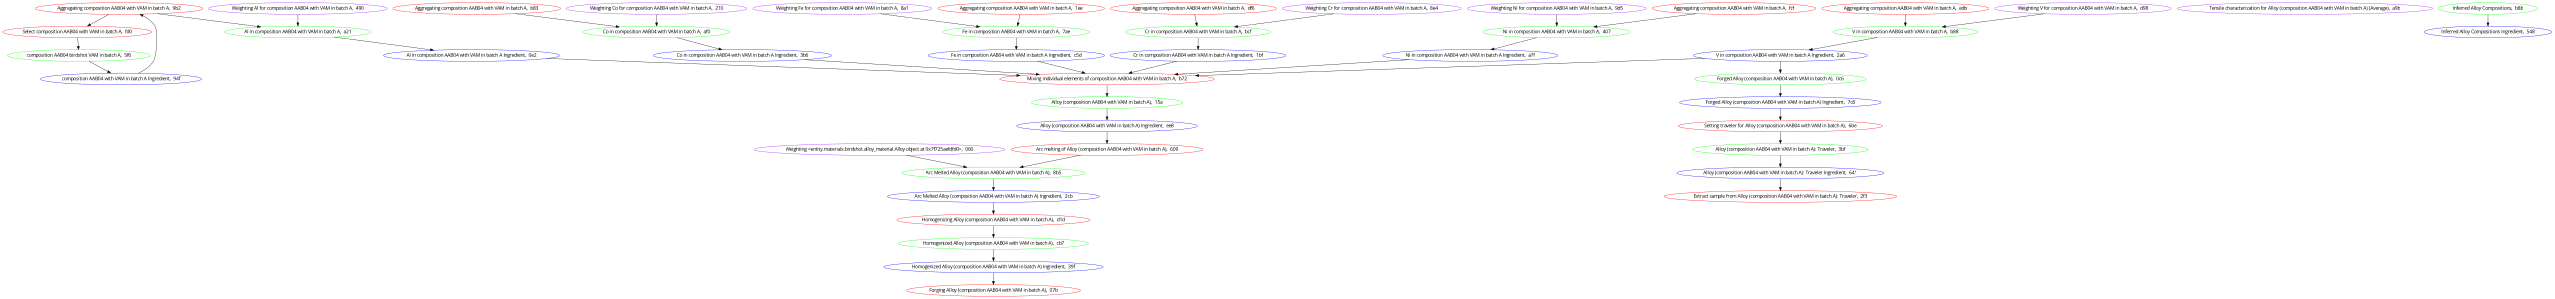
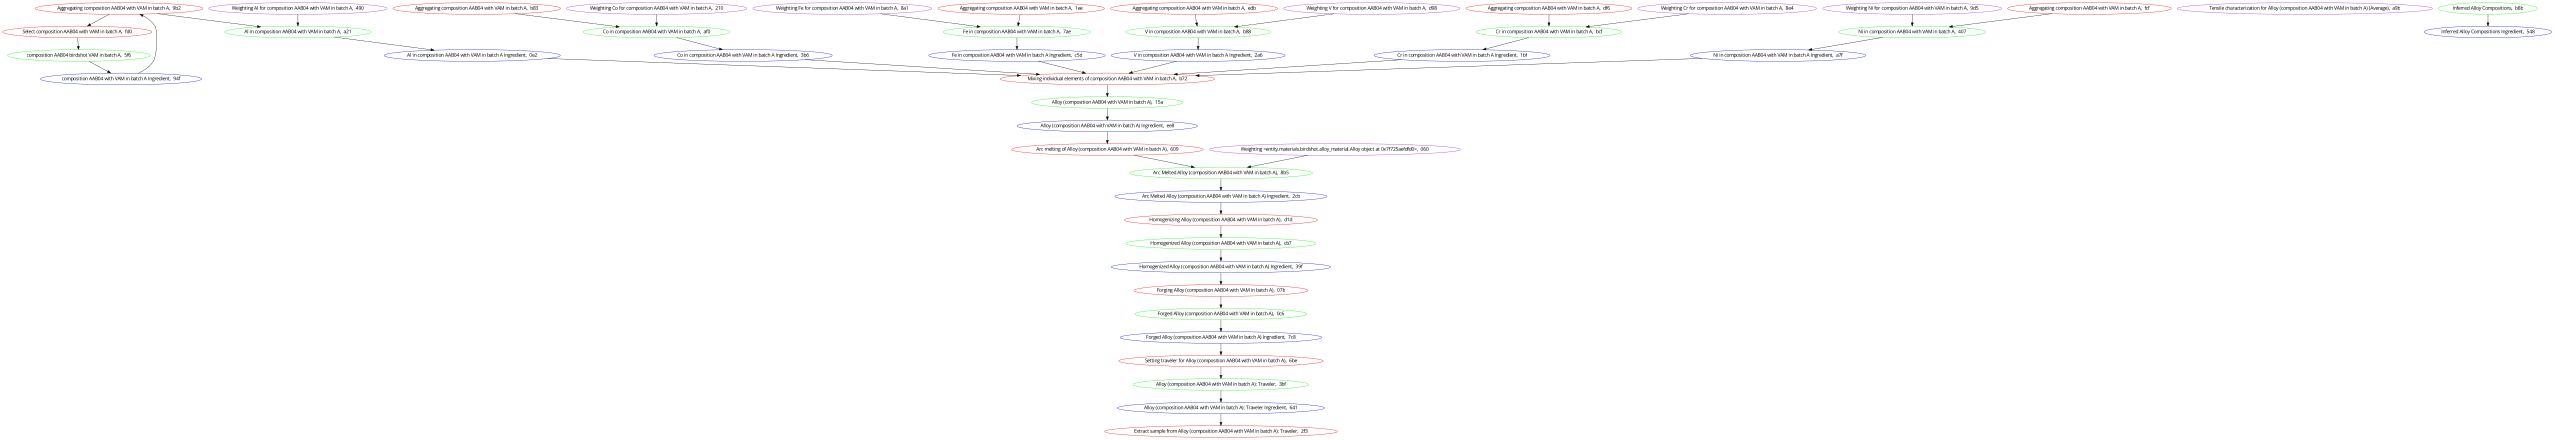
edge "V in composition AAB04 with VAM in batch A Ingredient,  2a6" -> "Forged Alloy (composition AAB04 with VAM in batch A),  0c6": now "Forging Alloy (composition AAB04 with VAM in batch A),  07b" -> "Forged Alloy (composition AAB04 with VAM in batch A),  0c6"
